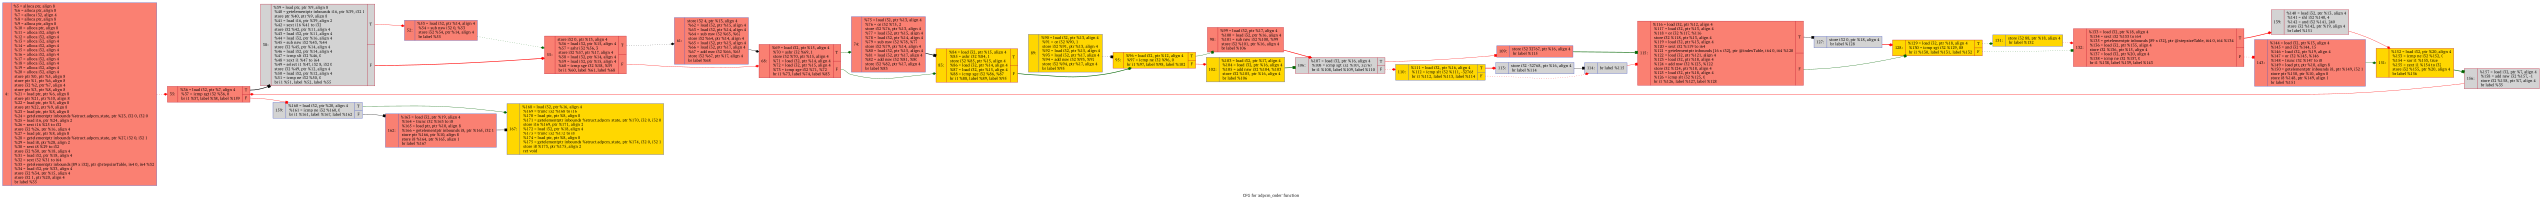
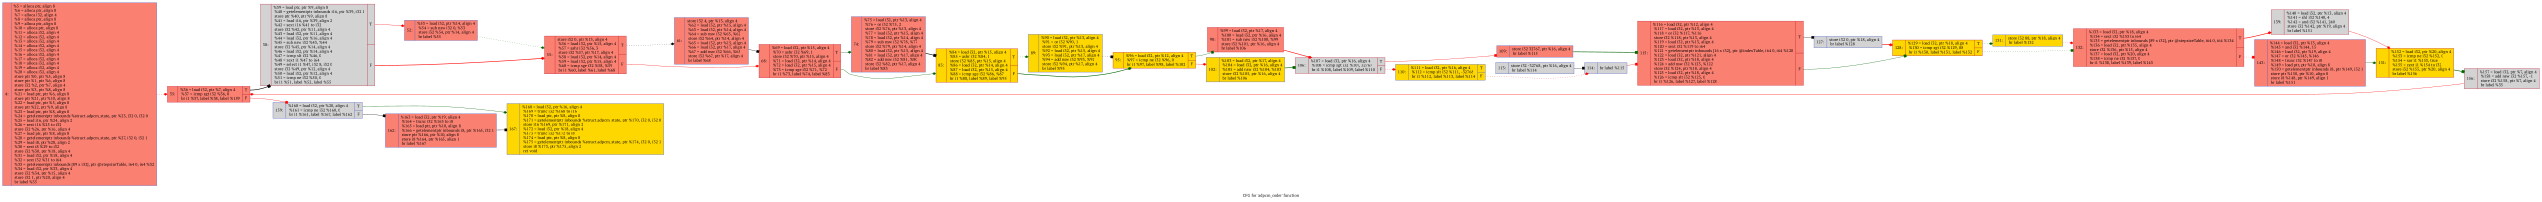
edge "61:" -> "68:": arrowhead diamond -> box
edge "83:" -> "89:": added
edge "110:" -> "113:": removed
